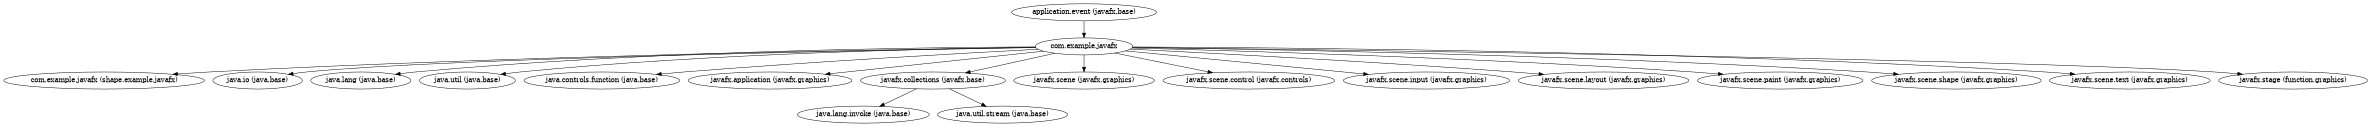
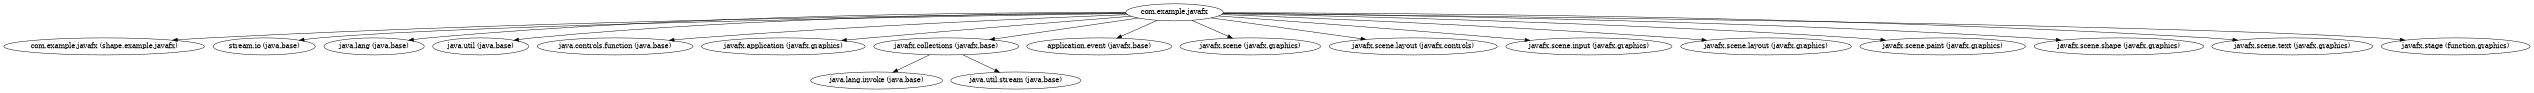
edge "application.event (javafx.base)" -> "com.example.javafx": reversed
node "java.io (java.base)": label "java.io (java.base)" -> "stream.io (java.base)"
node "javafx.scene.control (javafx.controls)": label "javafx.scene.control (javafx.controls)" -> "javafx.scene.layout (javafx.controls)"
